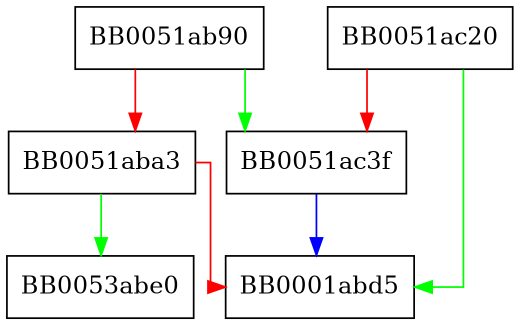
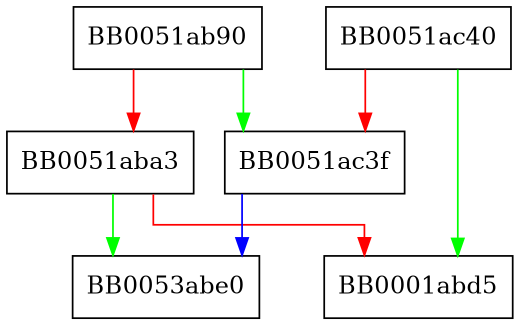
node "BB0051ac20": label "BB0051ac20" -> "BB0051ac40"
edge "BB0051ac3f" -> "BB0001abd5": now "BB0051ac3f" -> "BB0053abe0"
